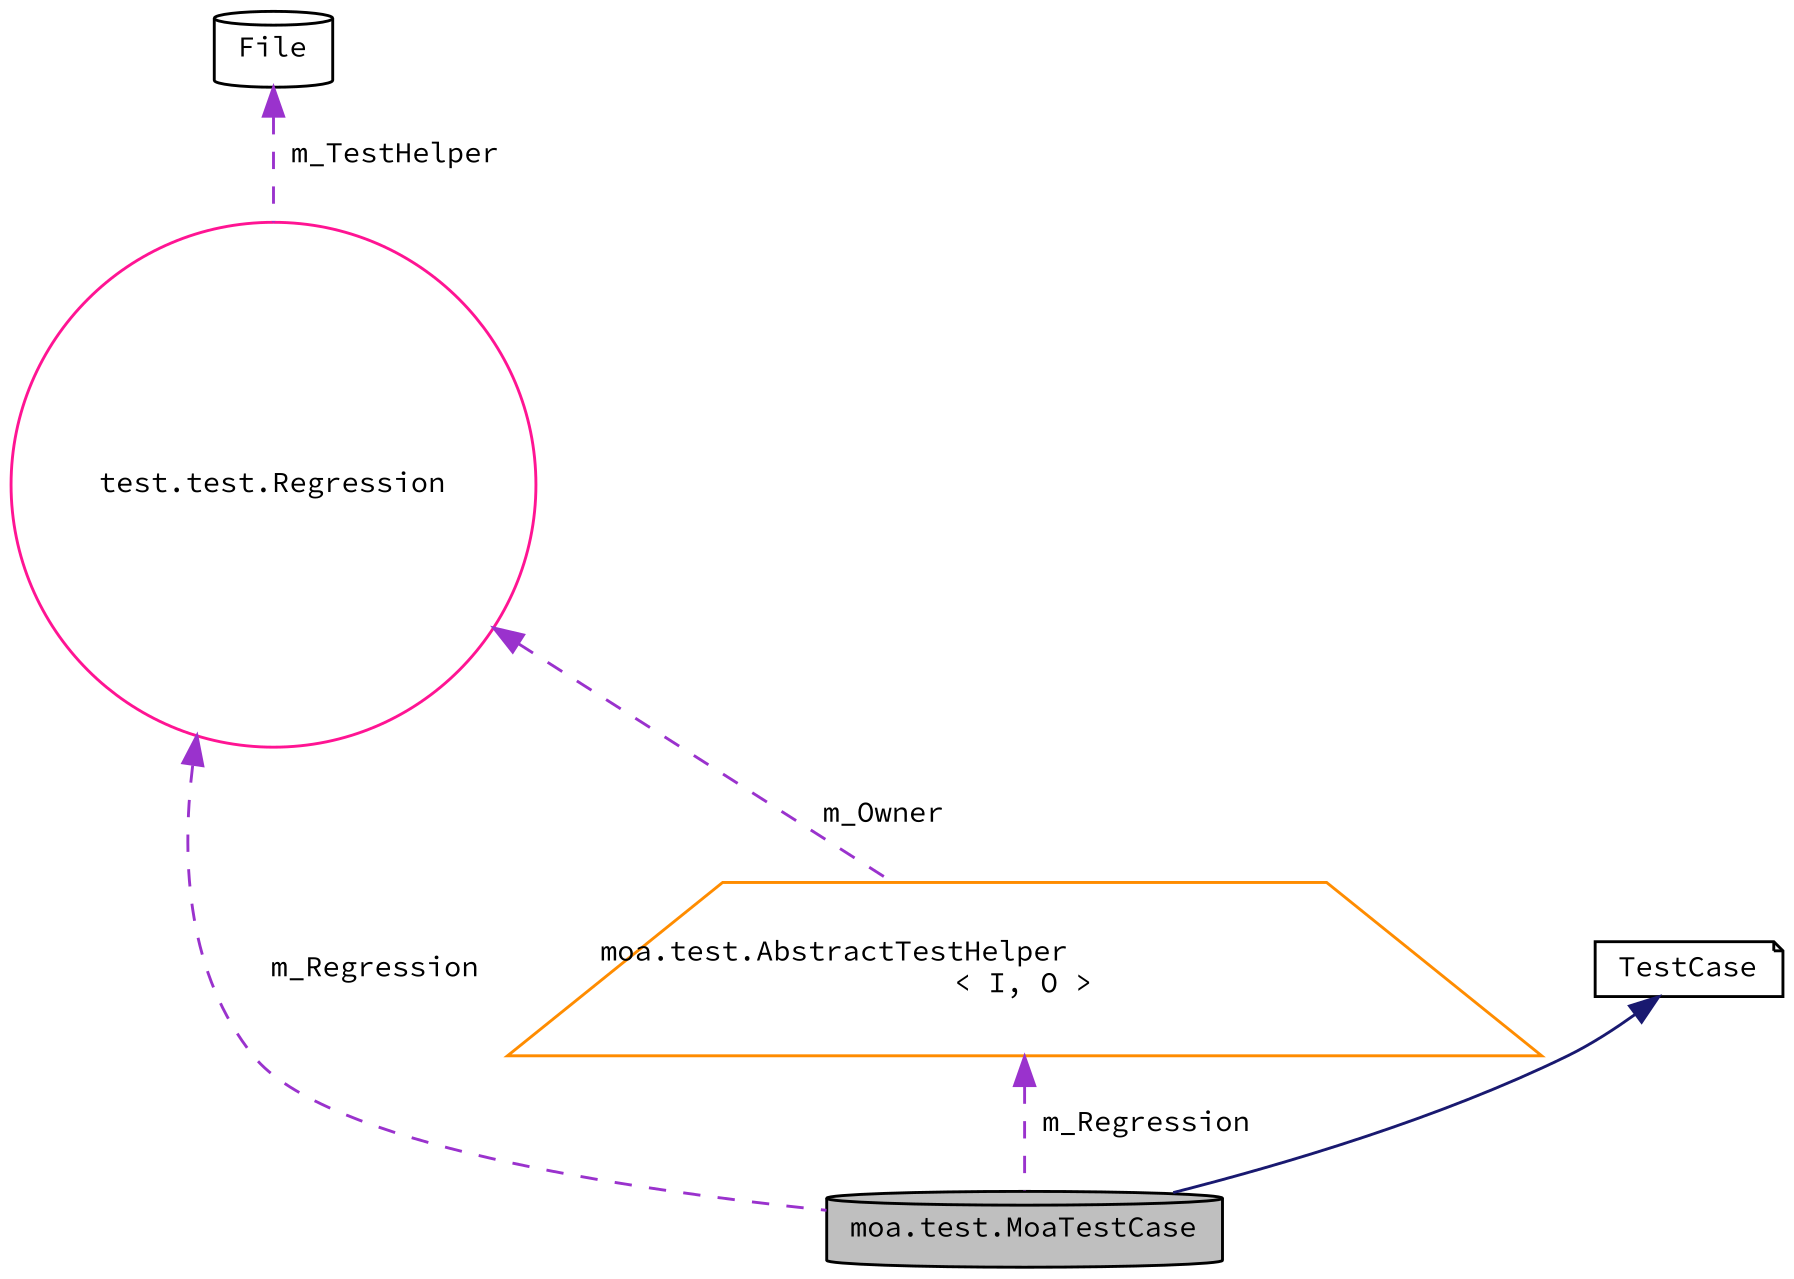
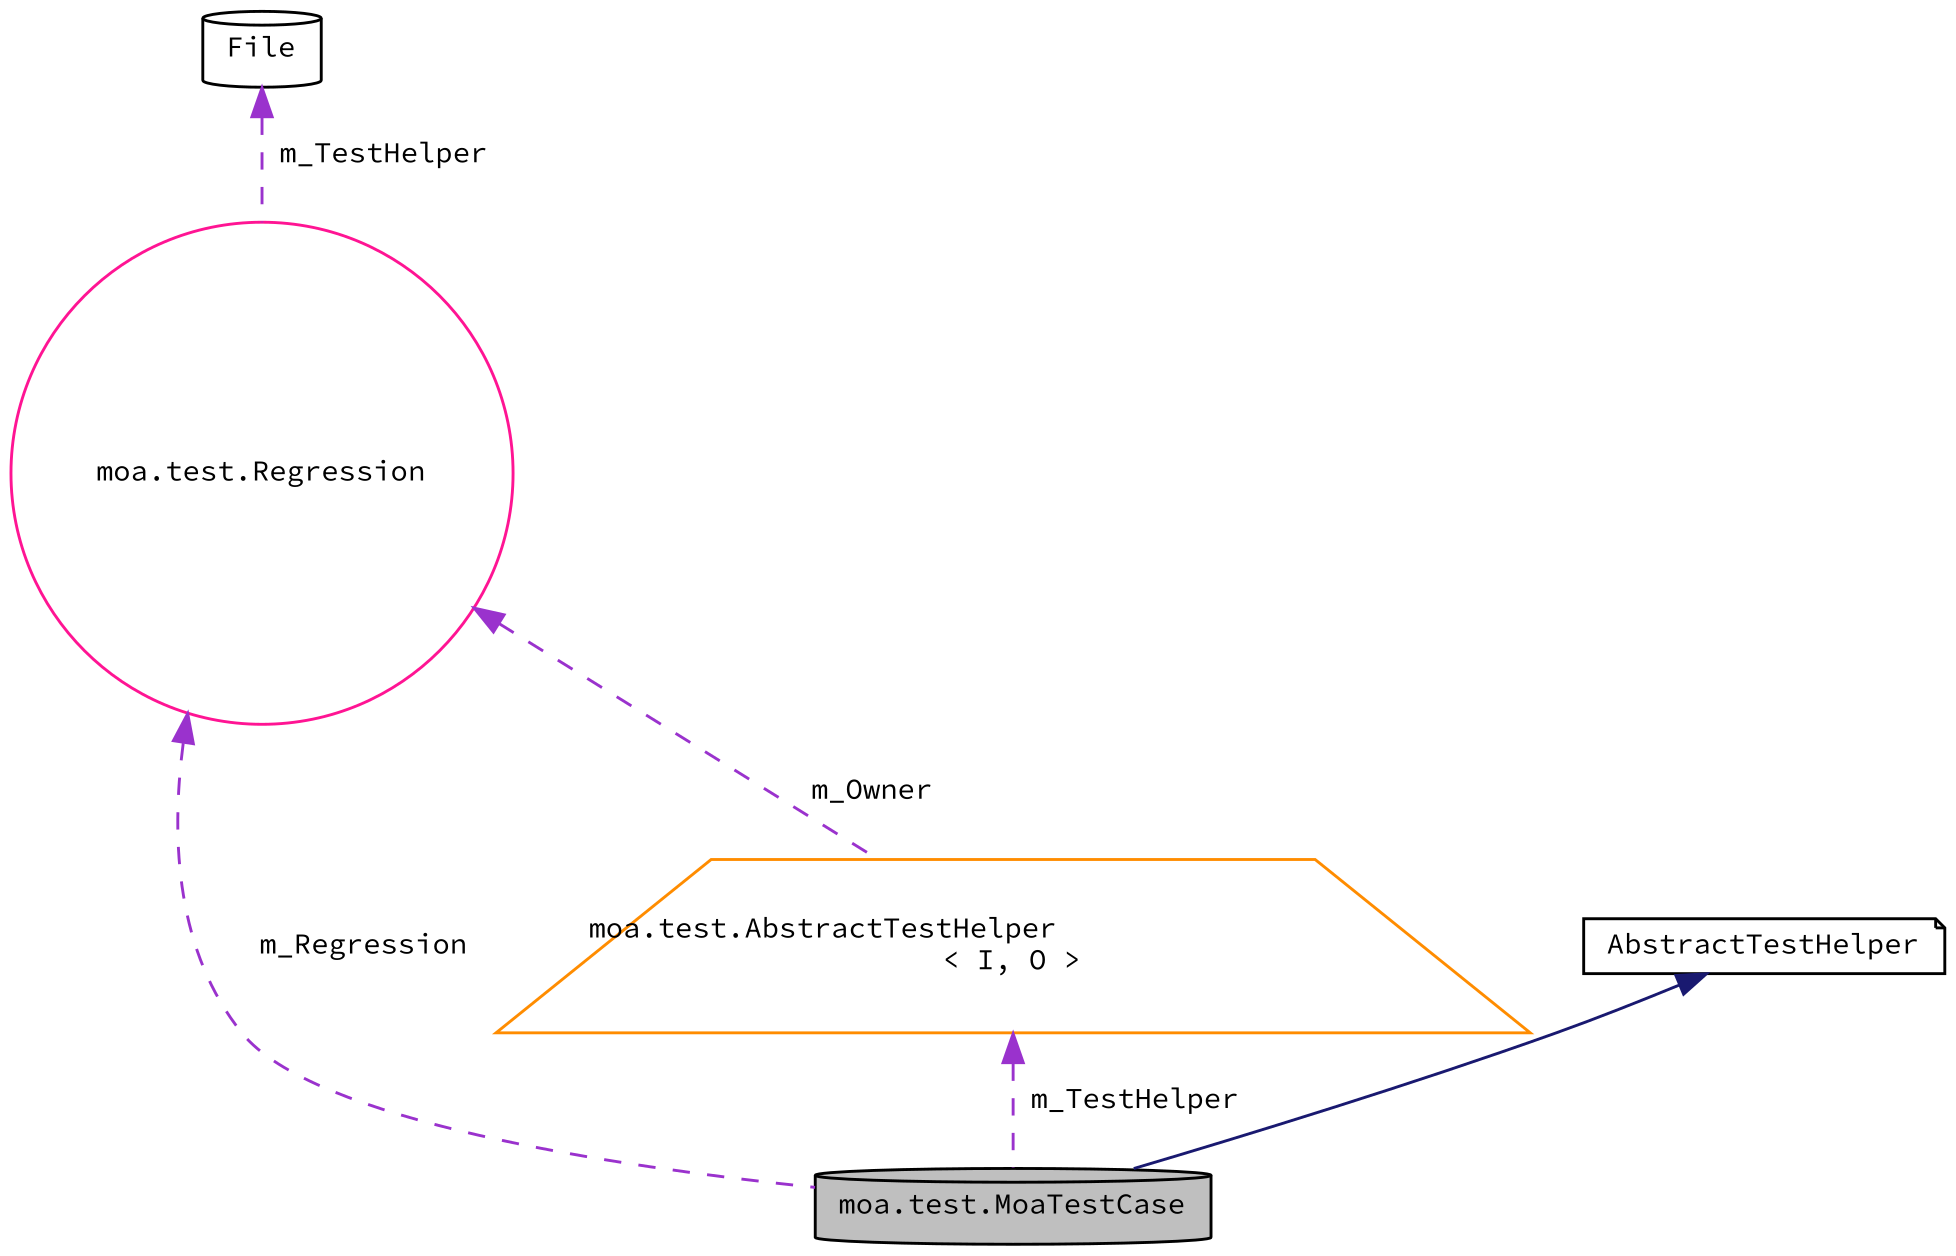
node "test.test.Regression": label "test.test.Regression" -> "moa.test.Regression"
node "TestCase": label "TestCase" -> "AbstractTestHelper"
edge "moa.test.MoaTestCase" -> "moa.test.AbstractTestHelper < I, O >": label " m_Regression" -> " m_TestHelper"
